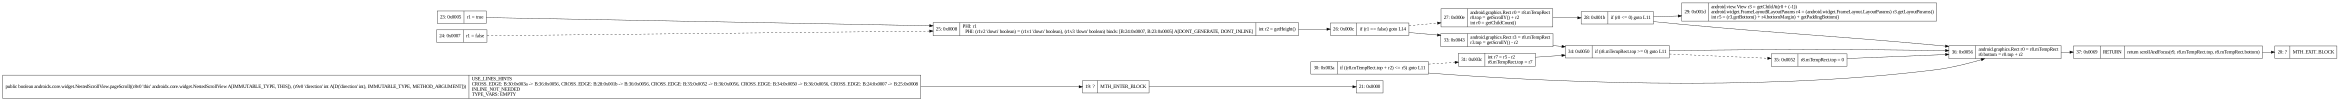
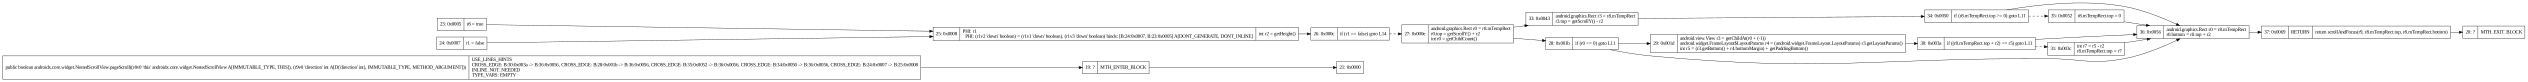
node "23: 0x0005": text "r1 = true" -> "r8 = true"
edge "24: 0x0007" -> "25: 0x0008": style dashed -> solid
edge "26: 0x000c" -> "33: 0x0043": now "27: 0x000e" -> "33: 0x0043"
edge "29: 0x001d" -> "30: 0x003a": added
edge "31: 0x003c" -> "34: 0x0050": now "31: 0x003c" -> "36: 0x0056"
